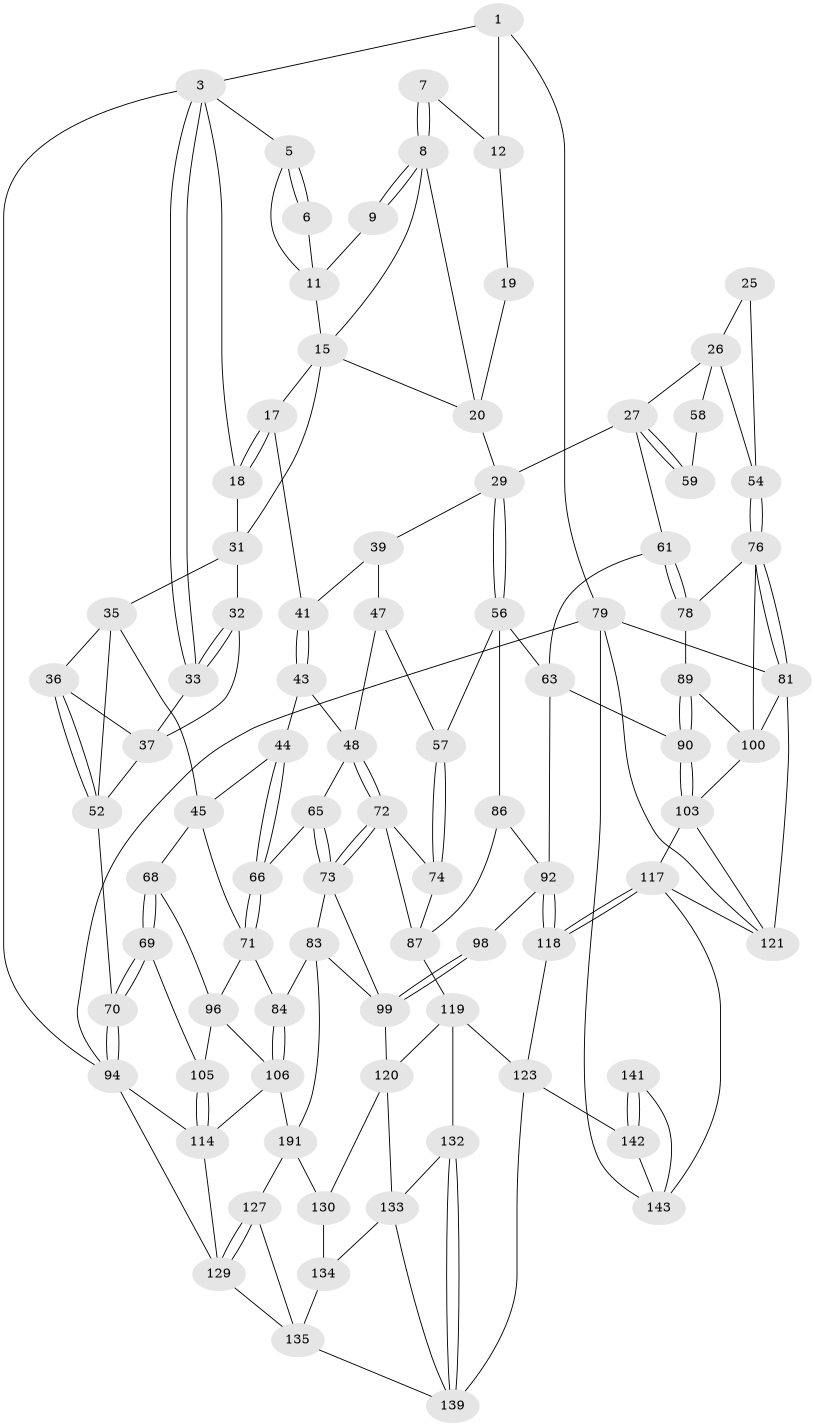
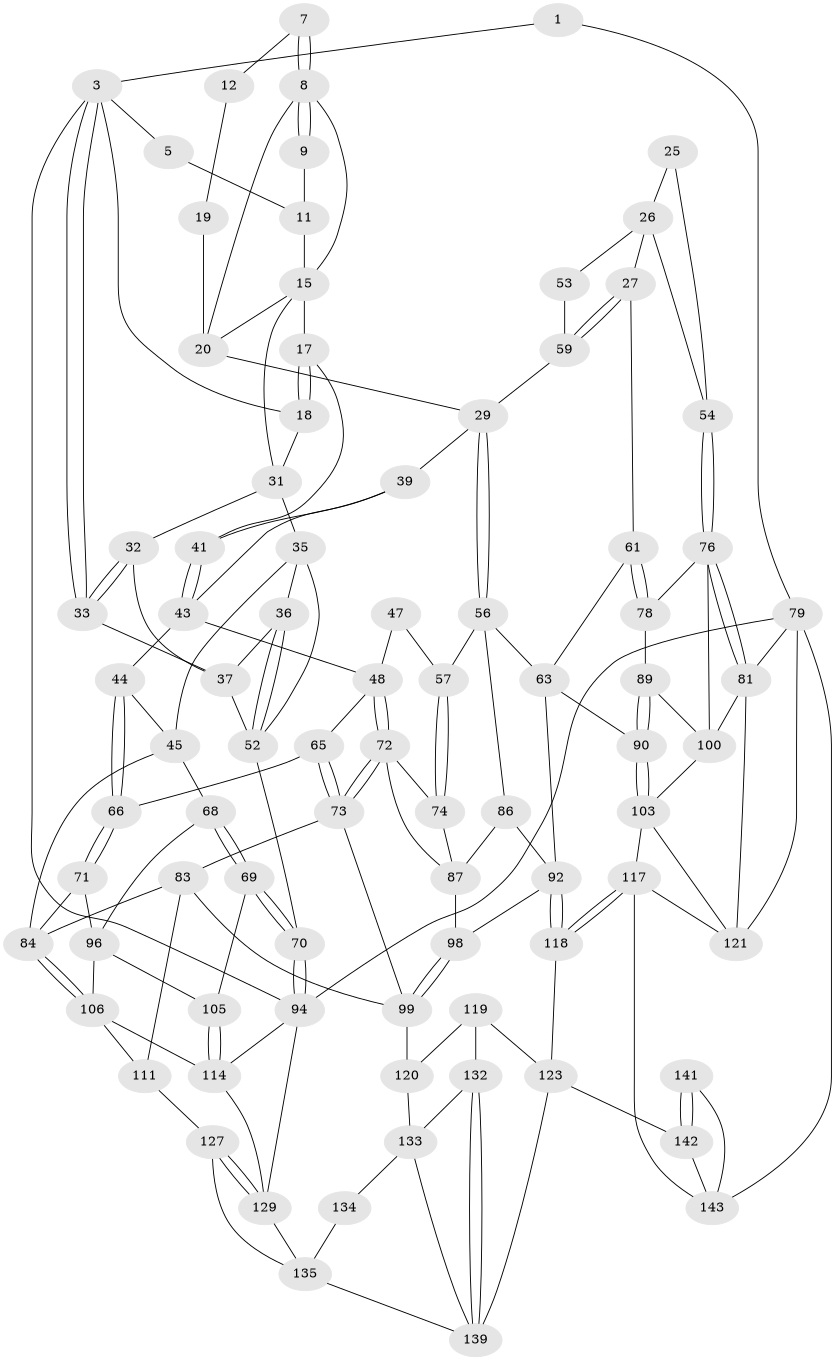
edge "1" -- "12": removed
node "6": removed
node "58": label "58" -> "53"
edge "27" -- "29": now "59" -- "29"
edge "39" -- "47": now "39" -- "43"
edge "45" -- "71": now "45" -- "84"
edge "87" -- "119": now "87" -- "98"
node "191": label "191" -> "111"
node "130": removed
